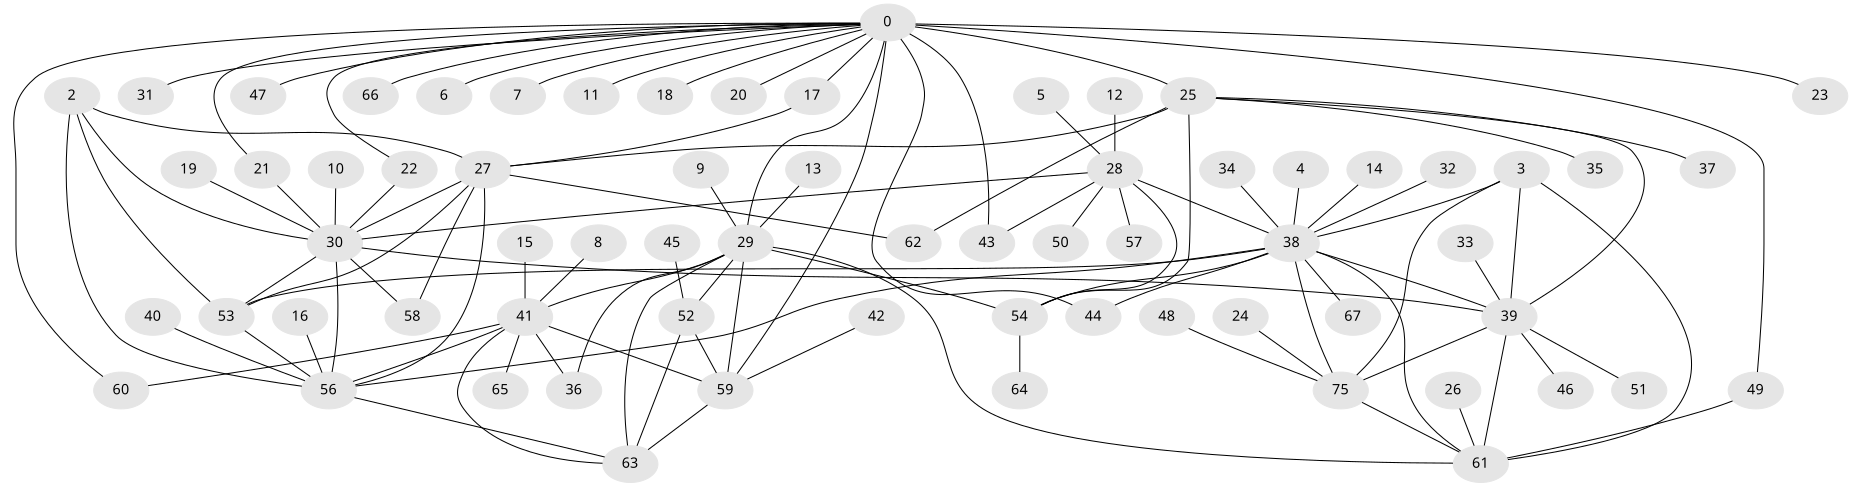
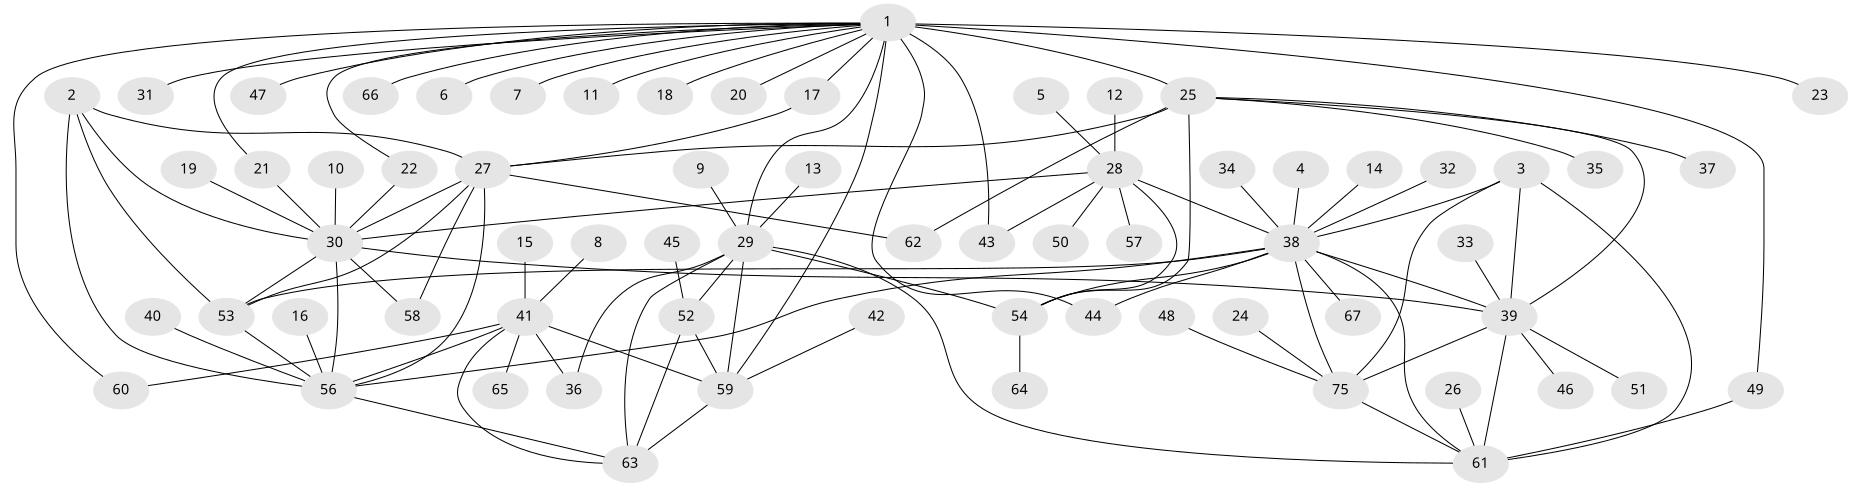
node "0": label "0" -> "1"
edge "29" -- "41": removed
